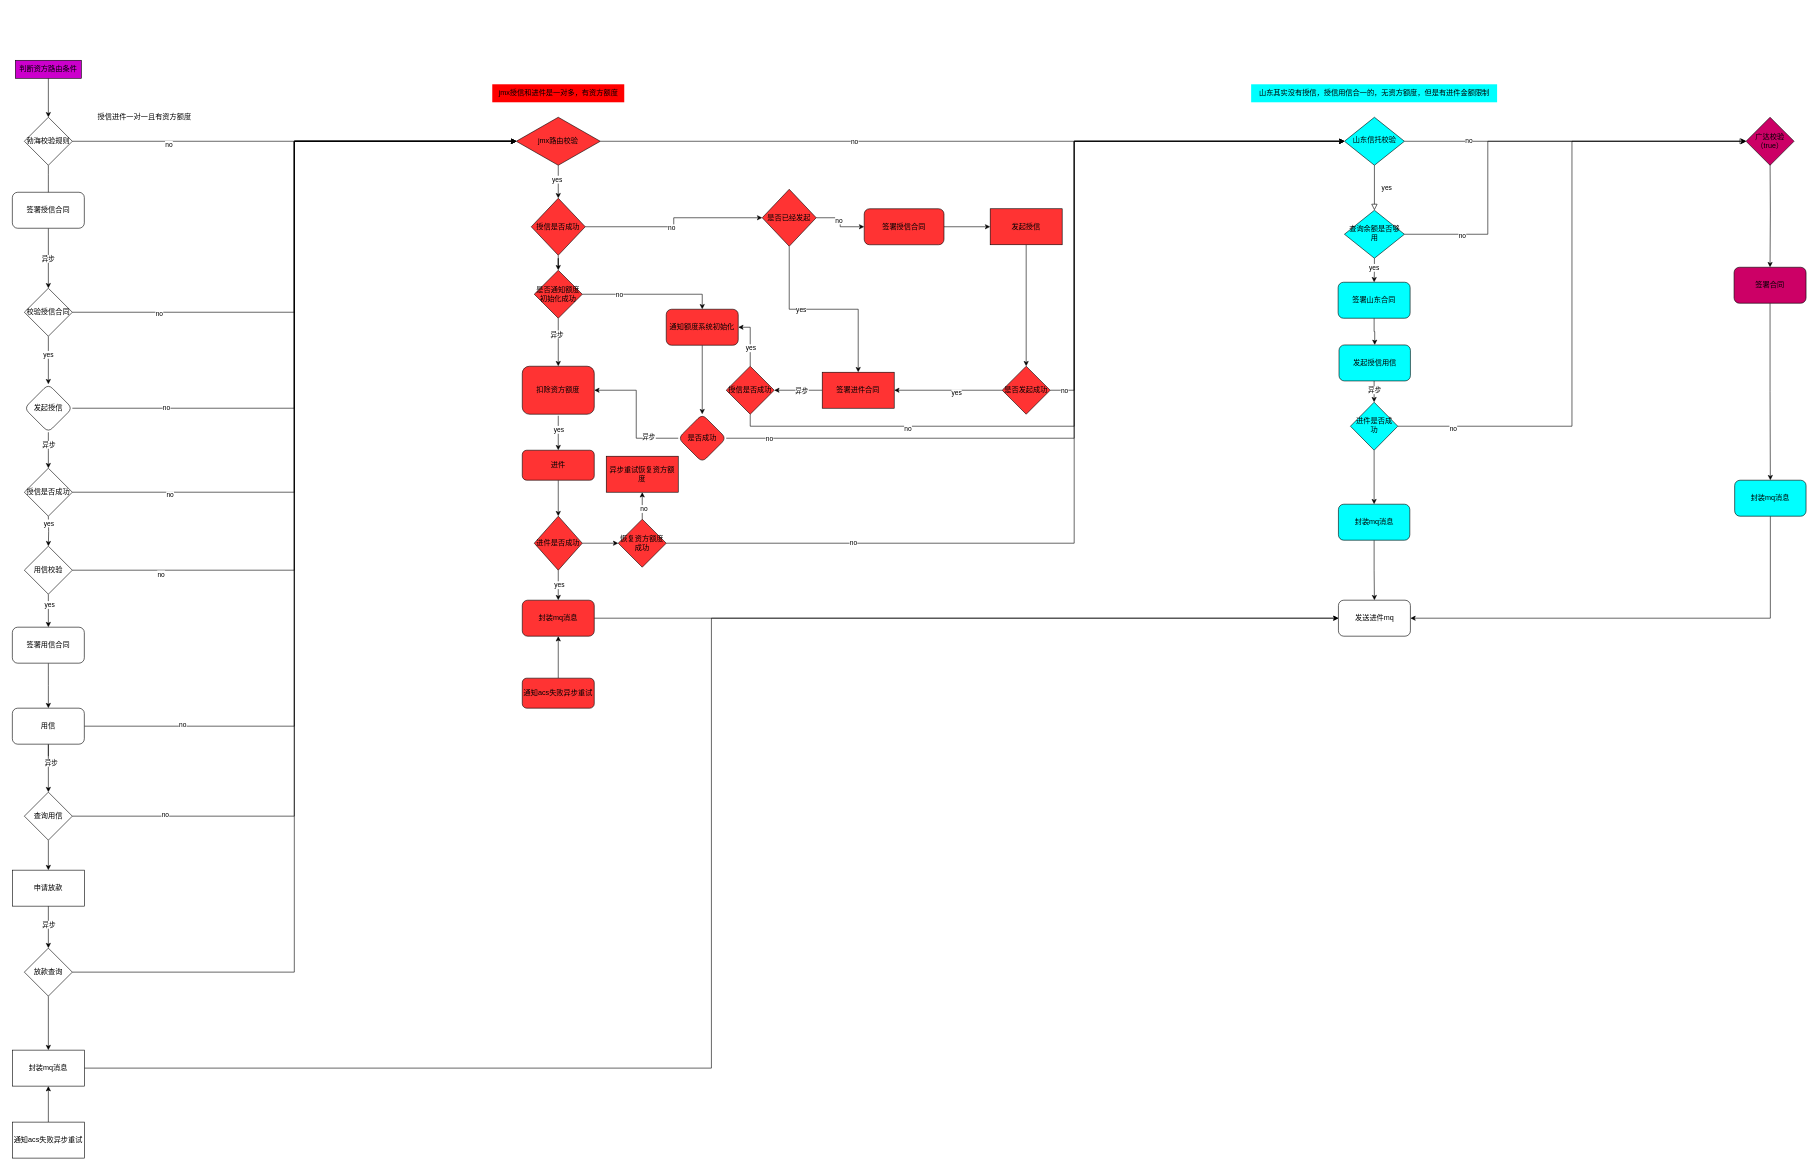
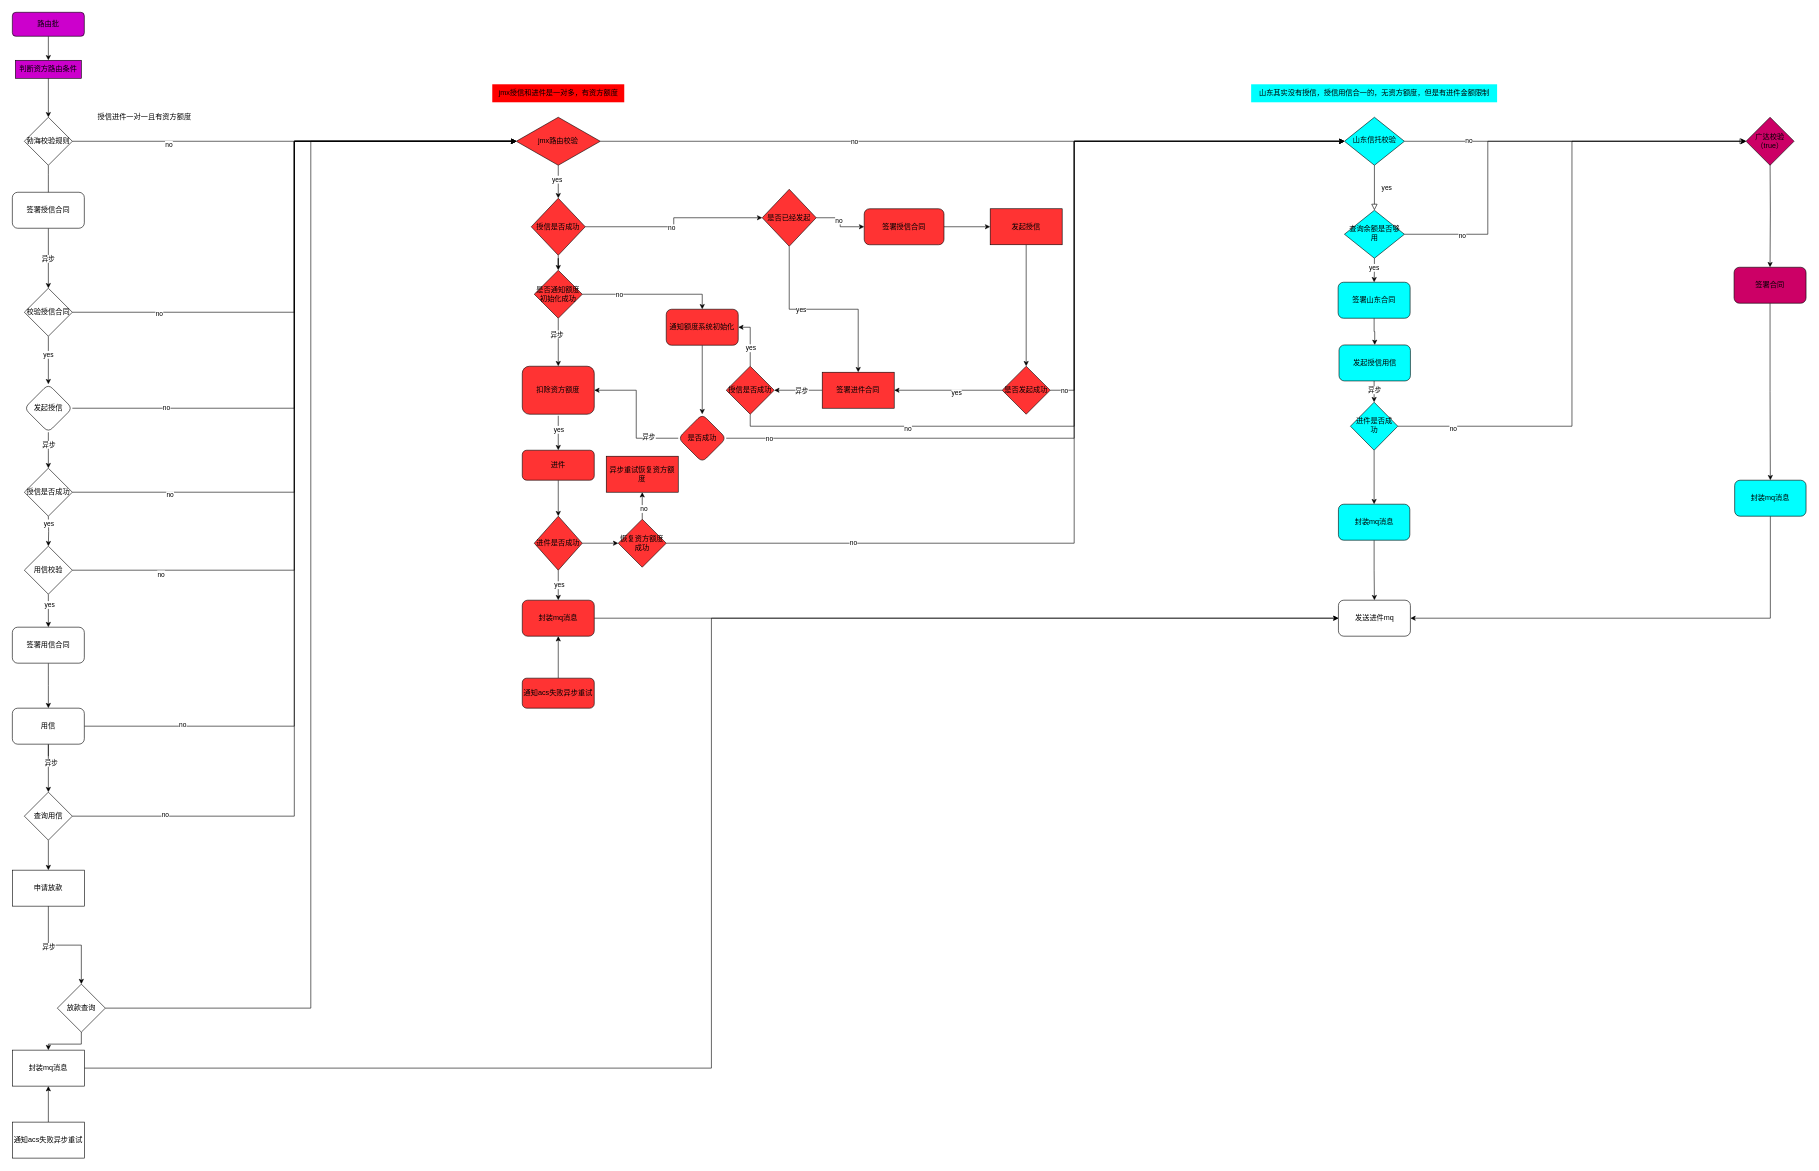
node "路由批": added
edge "路由批" -> "判断资方路由条件": added
node "放款查询": moved (48, 972) -> (81, 1008)
